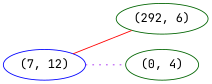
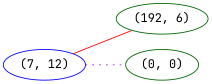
node "(292, 6)": label "(292, 6)" -> "(192, 6)"
node "(0, 4)": label "(0, 4)" -> "(0, 0)"
